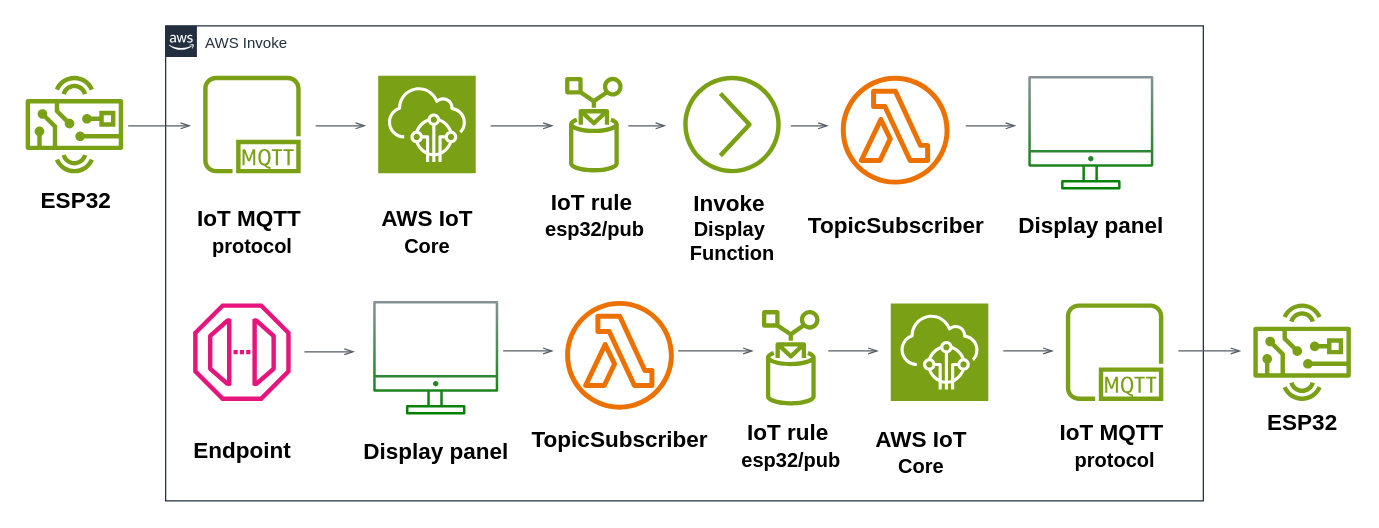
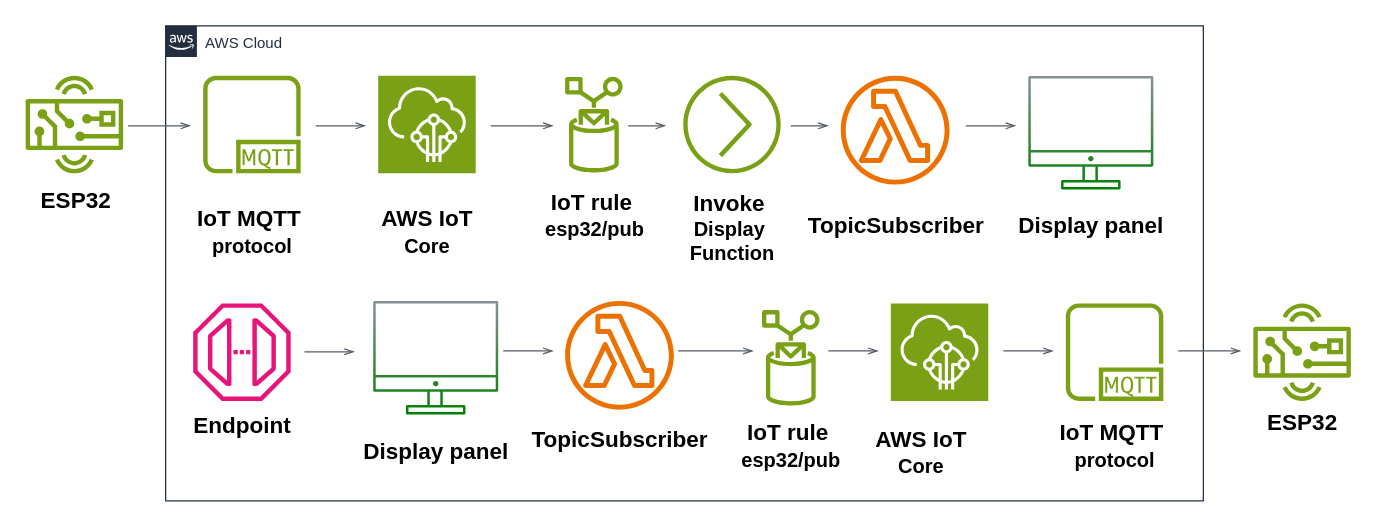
node "AWS Invoke": label "AWS Invoke" -> "AWS Cloud"
node "Endpoint": moved (242, 451) -> (242, 426)
